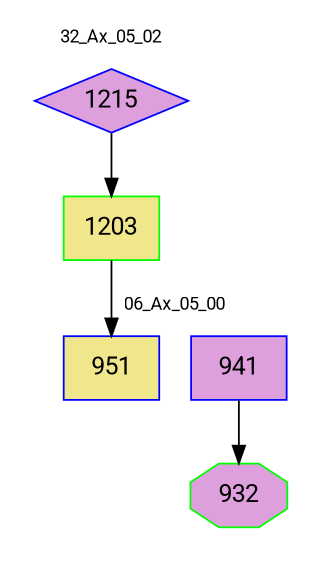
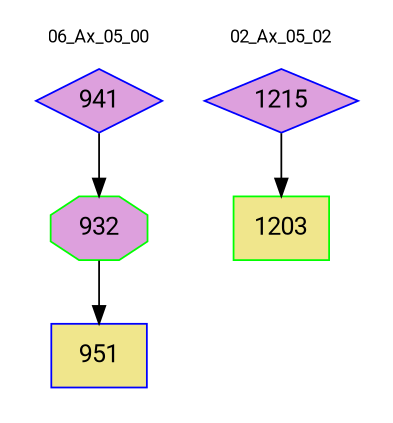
cluster "32_Ax_05_02": label "32_Ax_05_02" -> "02_Ax_05_02"
edge "1203" -> "951": now "932" -> "951"
node "941": shape box -> diamond
